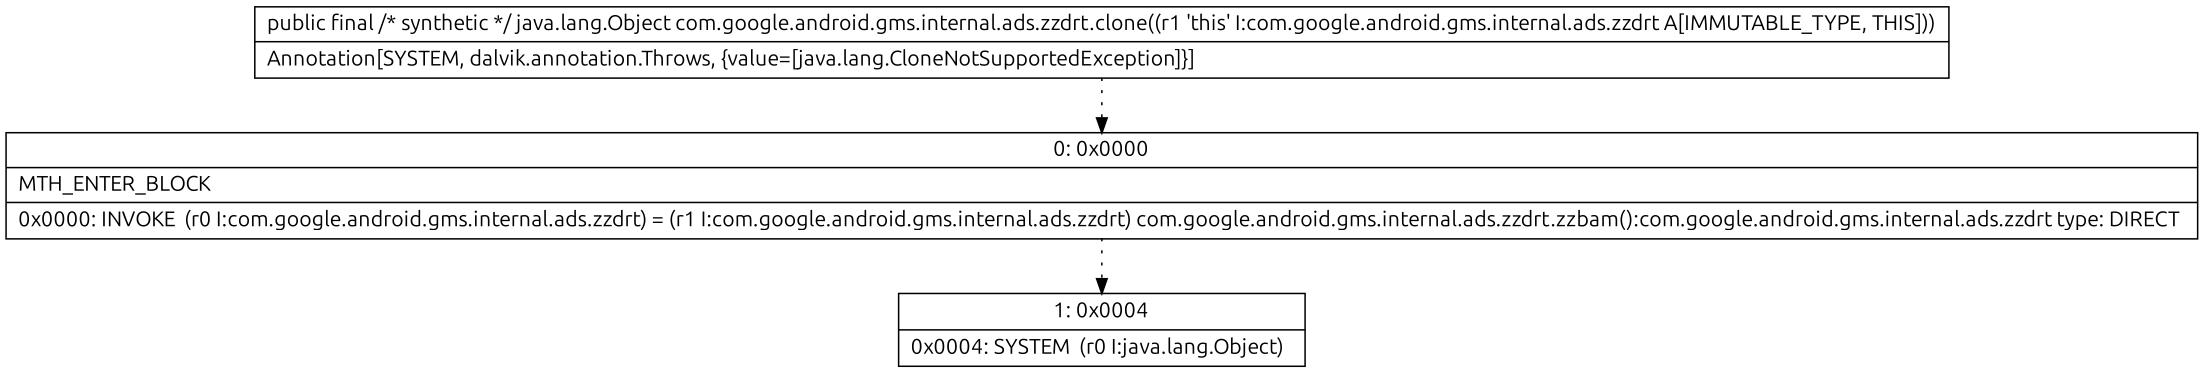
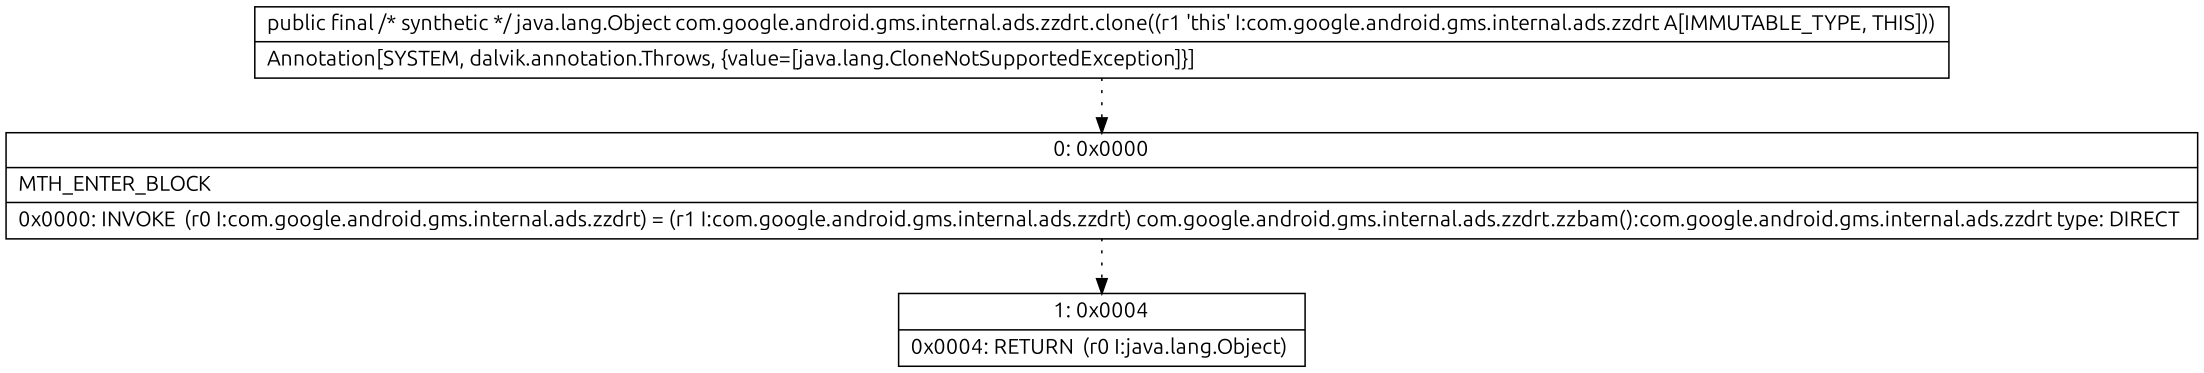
node "1: 0x0004": text "0x0004: SYSTEM  (r0 I:java.lang.Object)" -> "0x0004: RETURN  (r0 I:java.lang.Object)"
